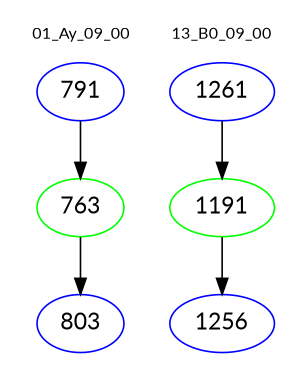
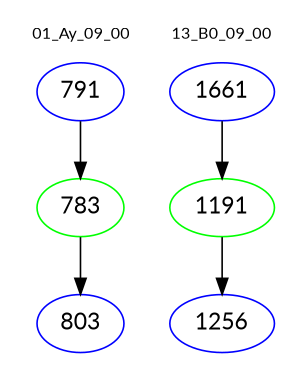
node "1261": label "1261" -> "1661"
node "763": label "763" -> "783"
